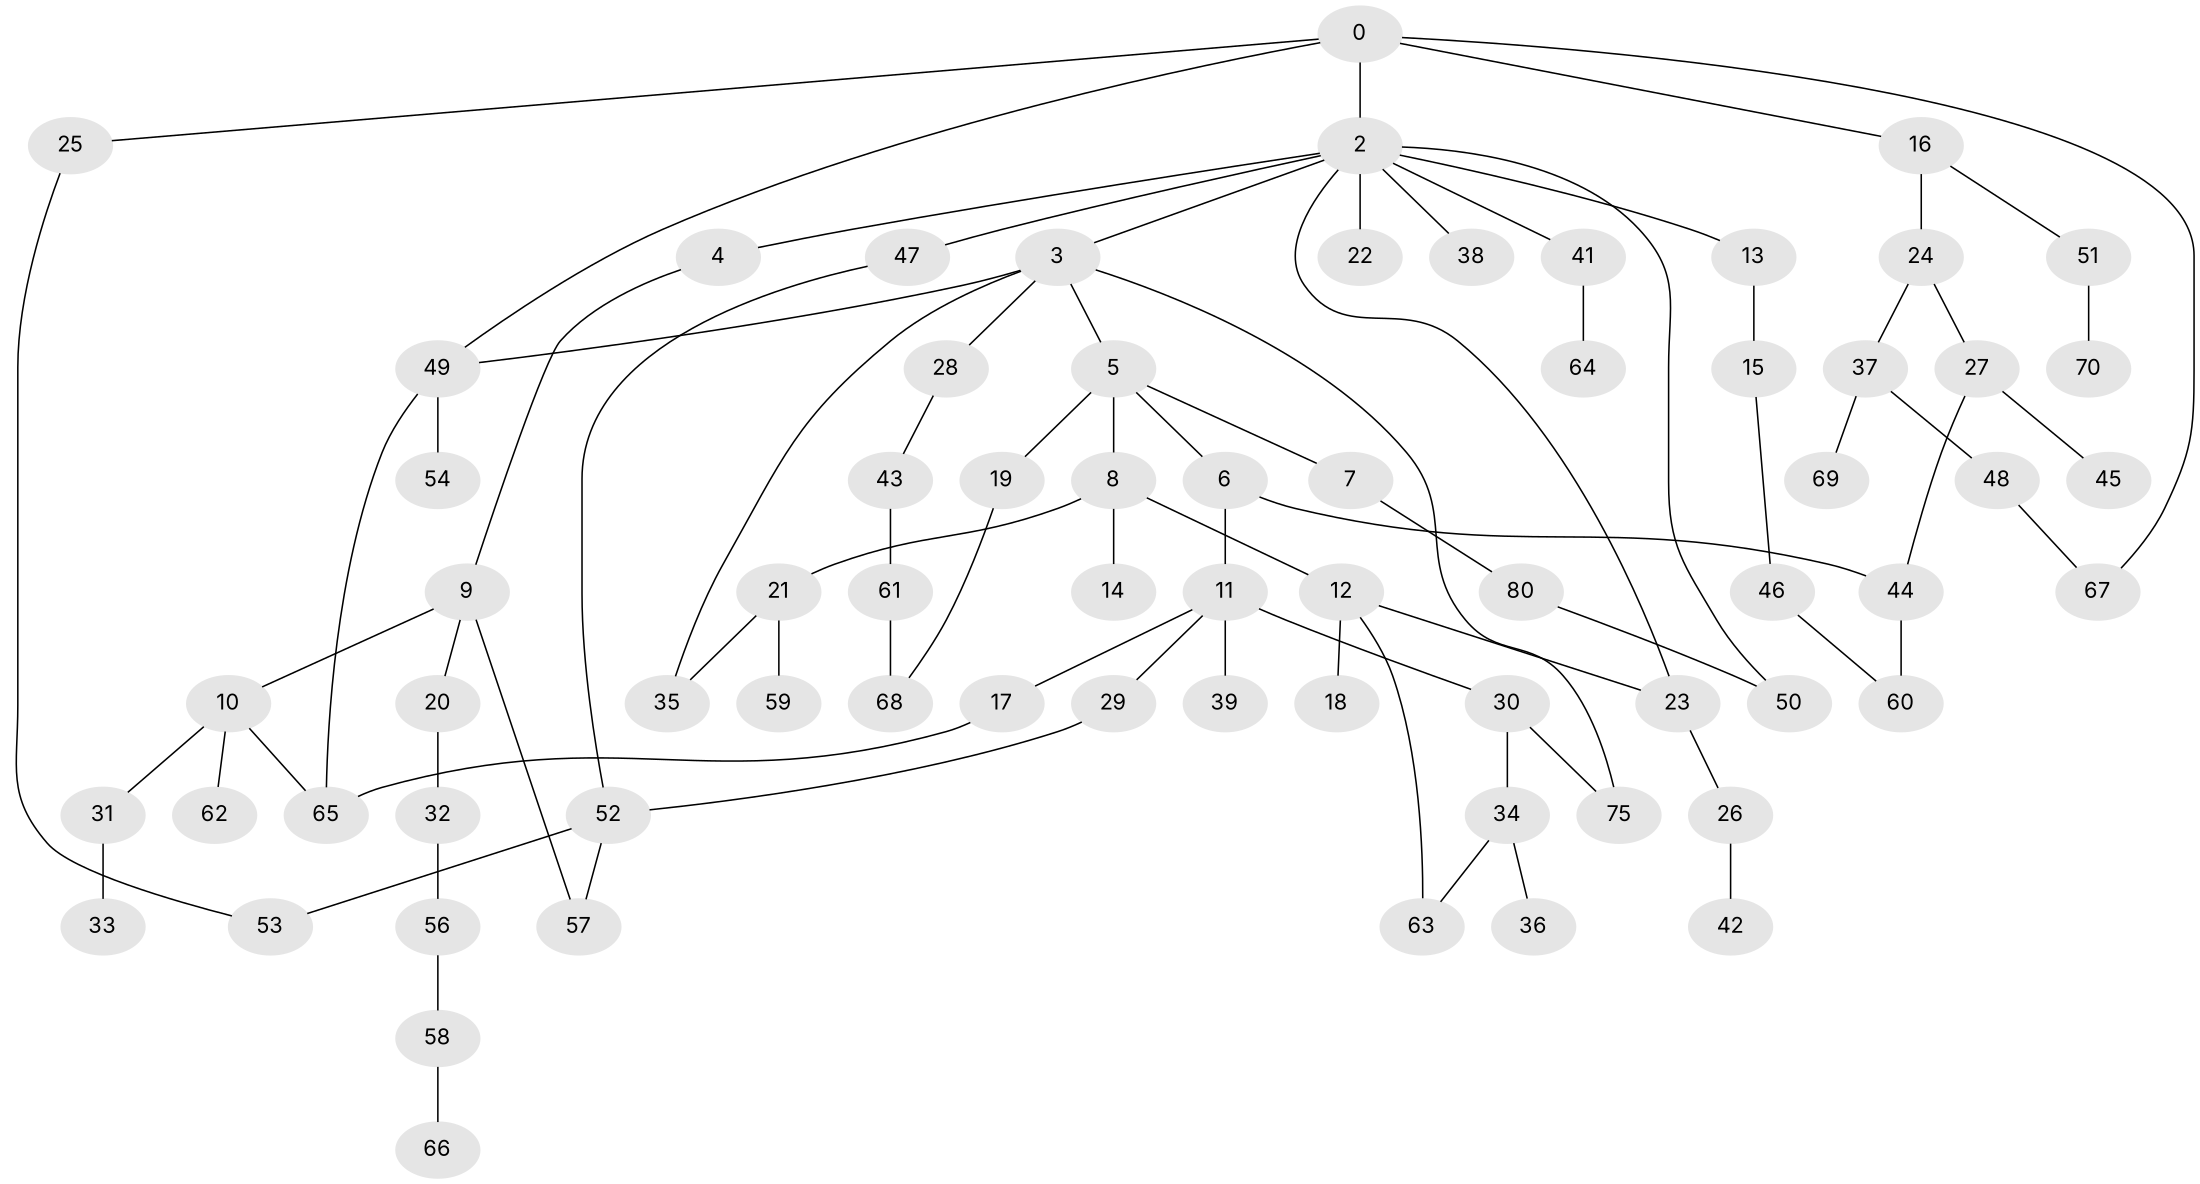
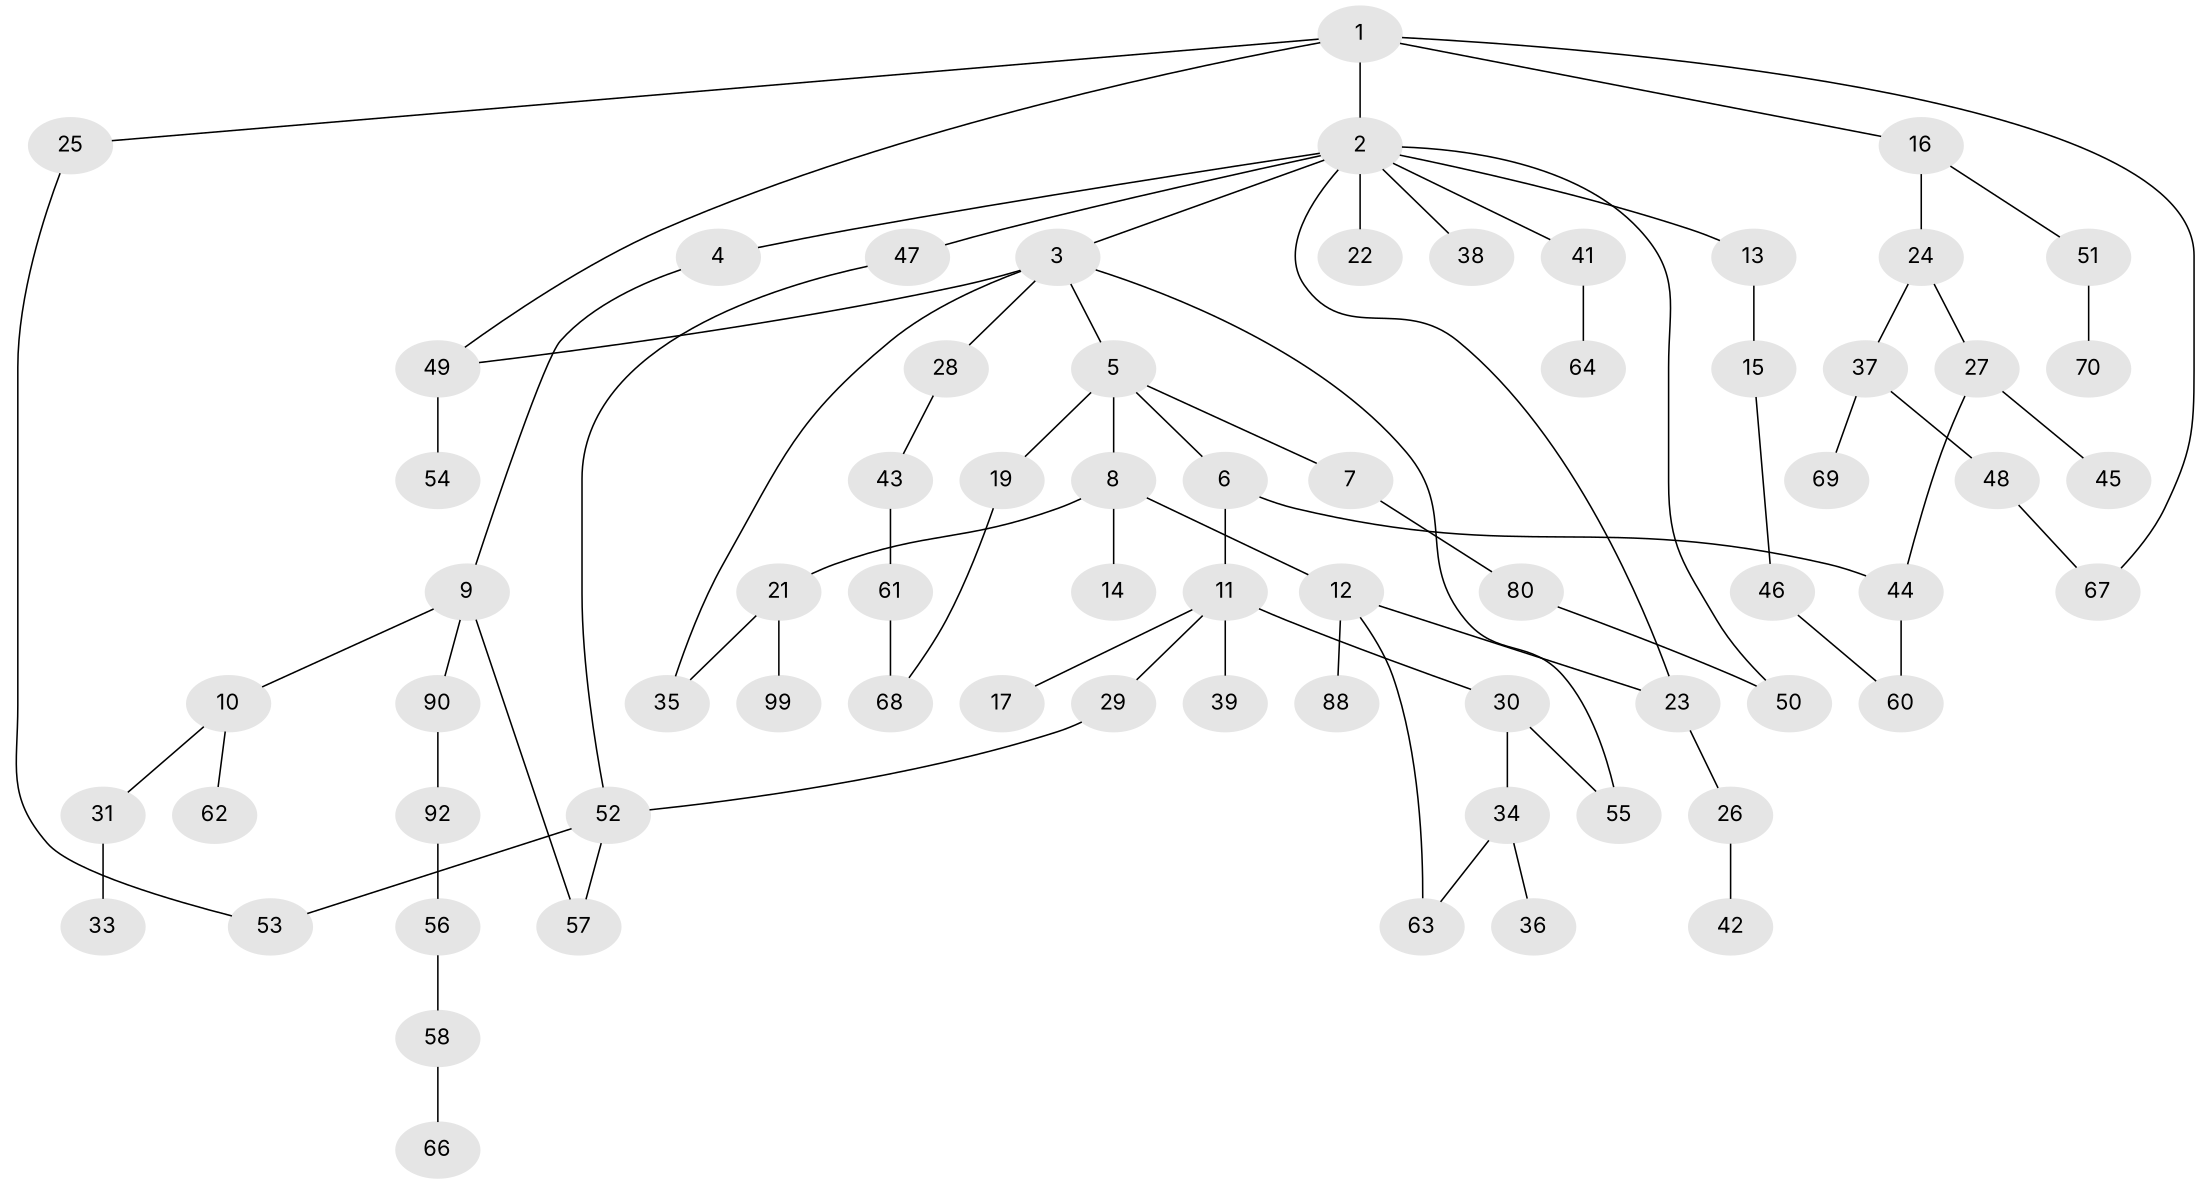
node "0": label "0" -> "1"
node "20": label "20" -> "90"
node "59": label "59" -> "99"
node "18": label "18" -> "88"
node "65": removed
node "32": label "32" -> "92"
node "75": label "75" -> "55"
